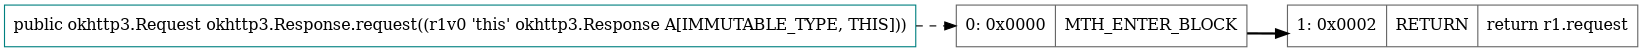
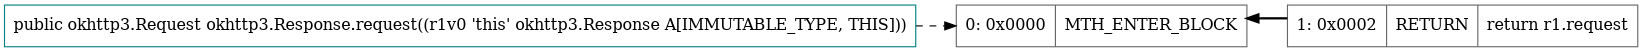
edge "0: 0x0000" -> "1: 0x0002": reversed
